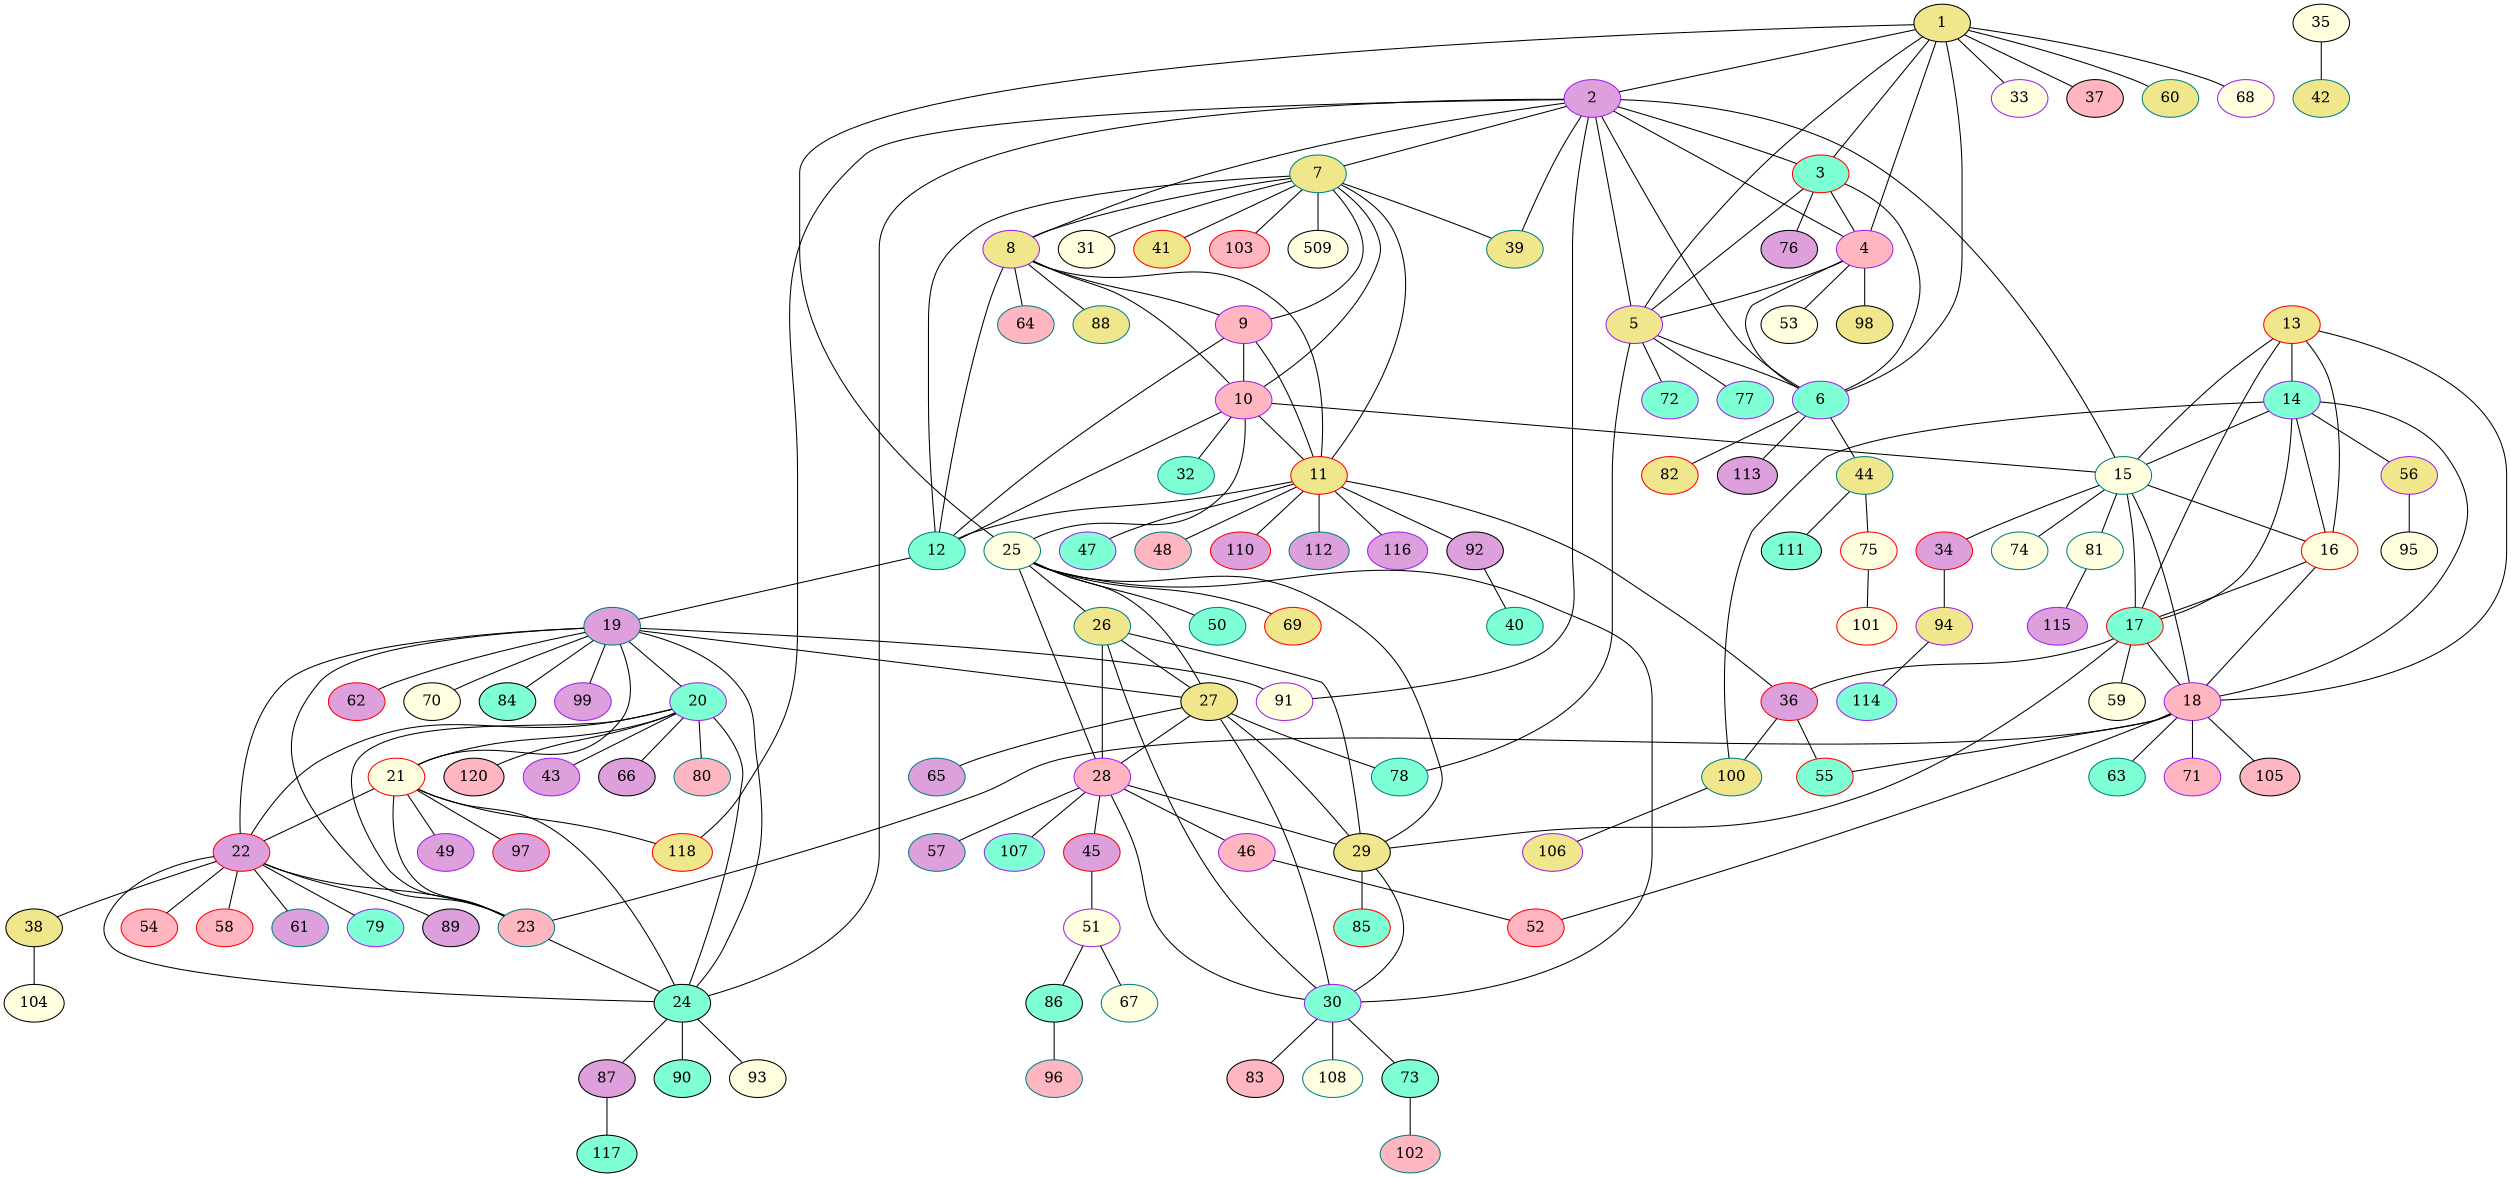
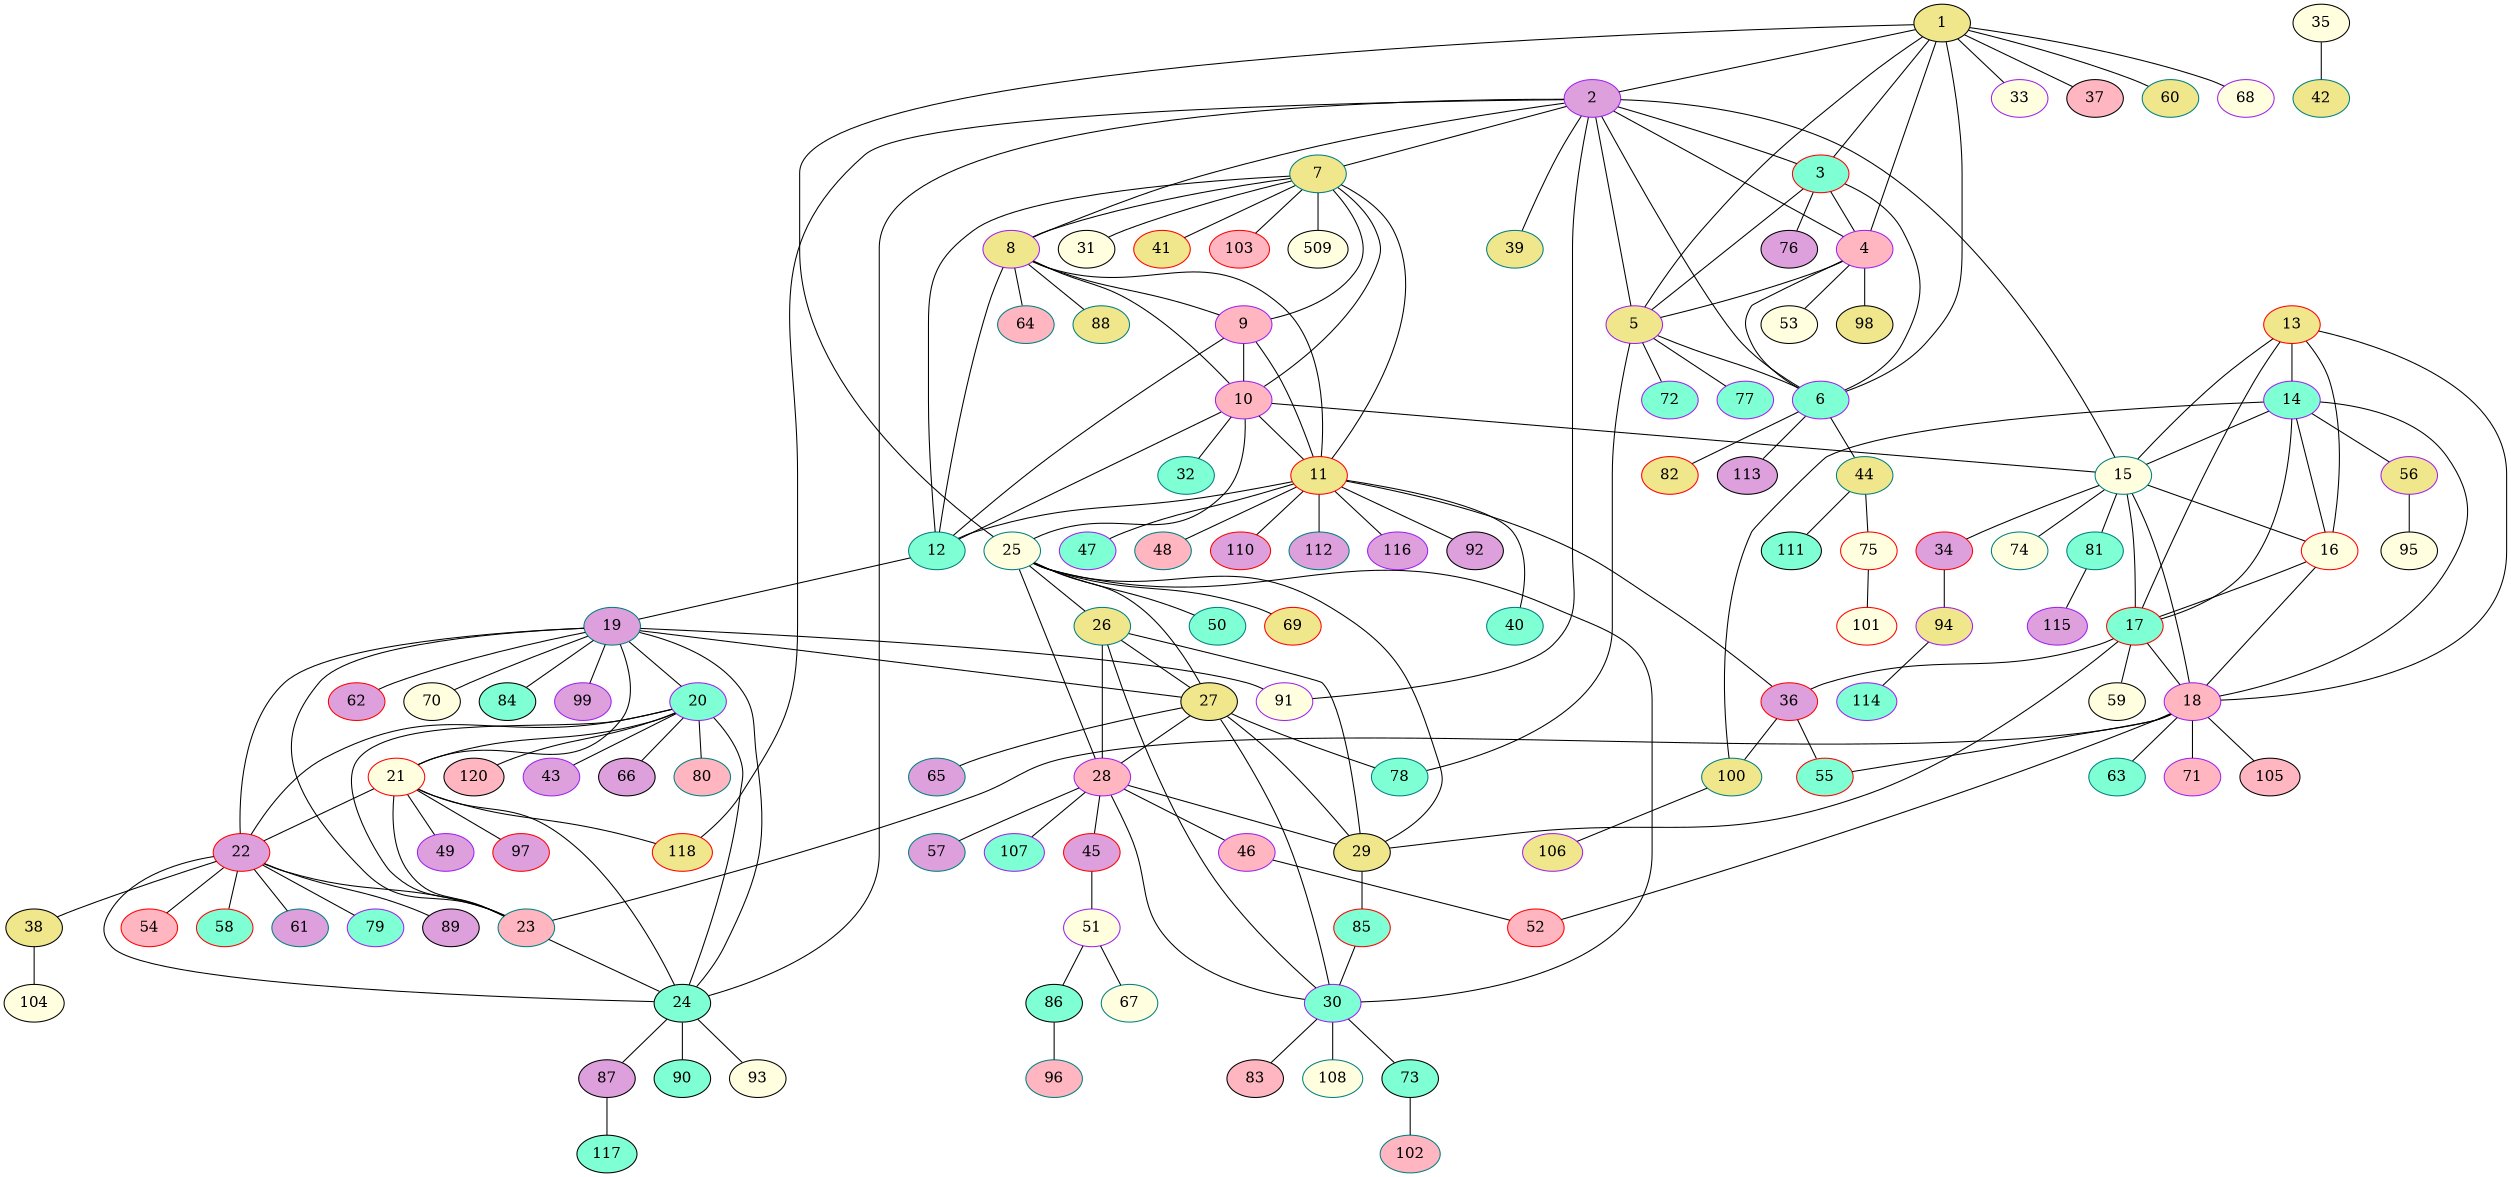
edge "7" -- "39": removed
node "81": fillcolor lightyellow -> aquamarine
edge "92" -- "40": now "11" -- "40"
node "58": fillcolor lightpink -> aquamarine
edge "29" -- "30": now "85" -- "30"
